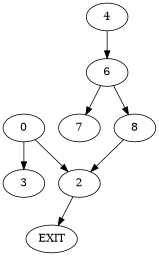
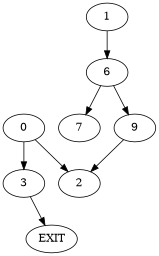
node "4": label "4" -> "1"
node "8": label "8" -> "9"
edge "2" -> "EXIT": now "3" -> "EXIT"
